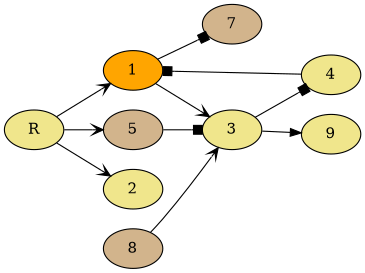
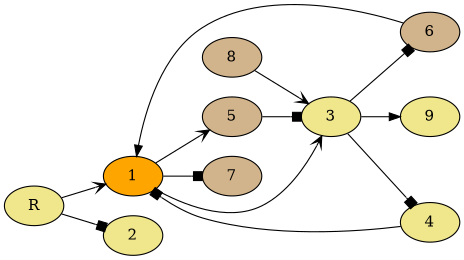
node "6": added
edge "R" -> "5": now "1" -> "5"
edge "R" -> "2": arrowhead vee -> box
